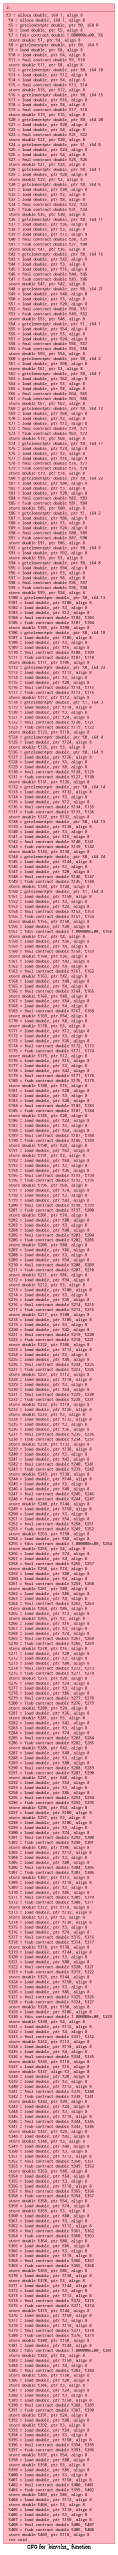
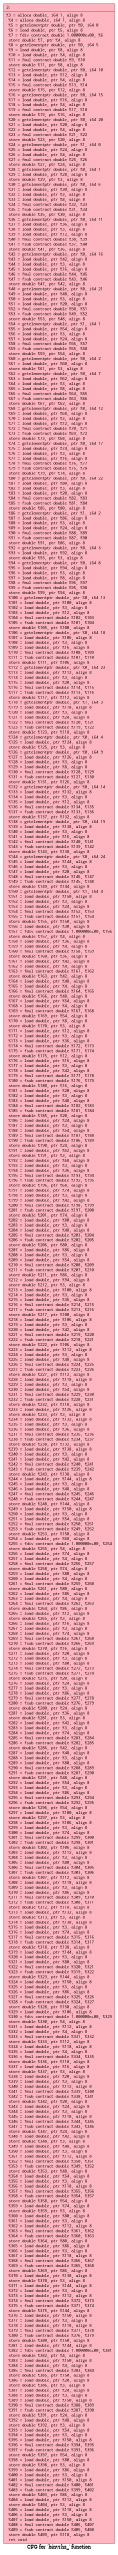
node "2:": text "store double %337, align %3, align 8" -> "store double %337, ptr %3, align 8"
